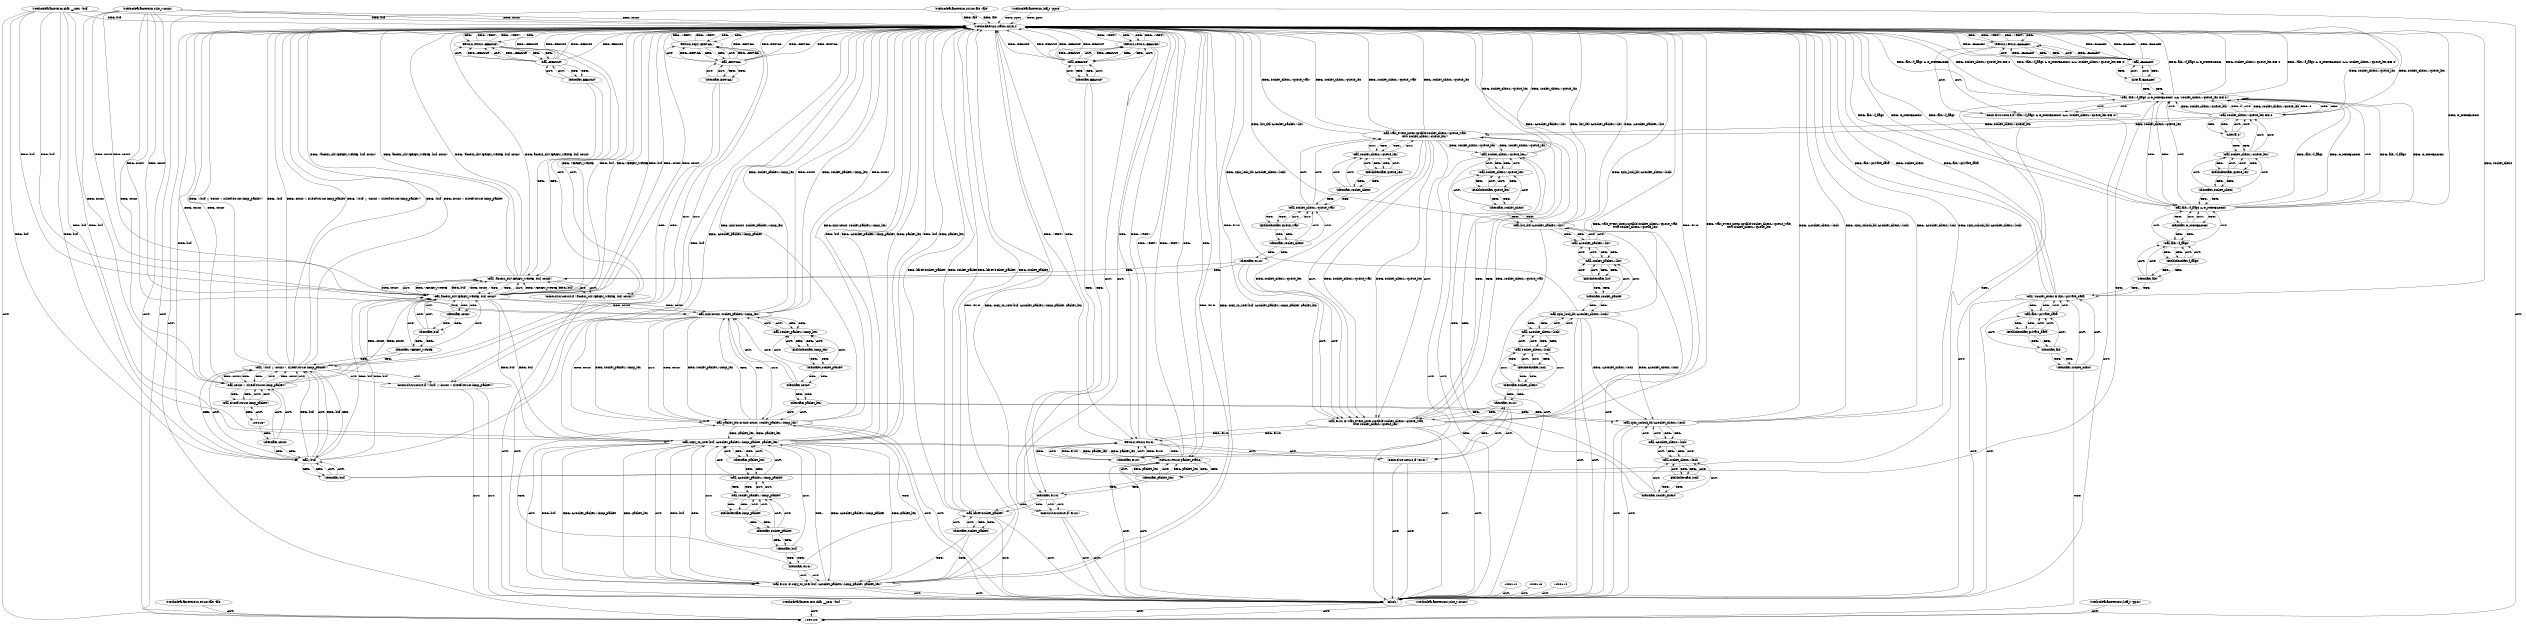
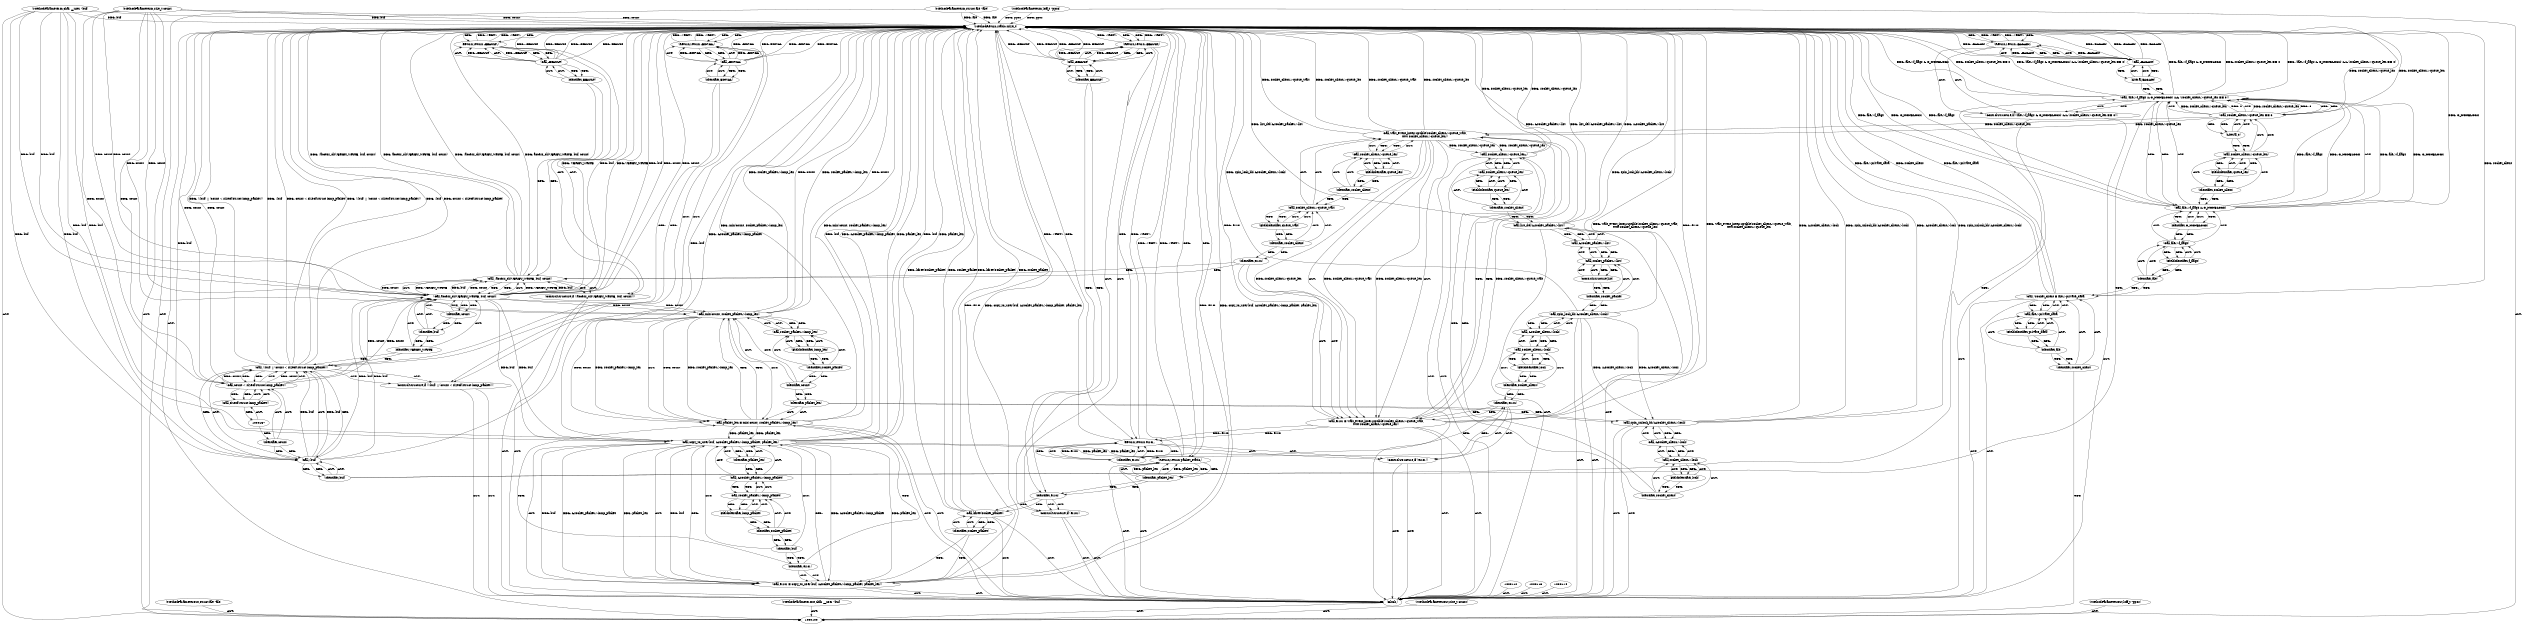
node "(Return,copy -EINVAL;)": label "(Return,copy -EINVAL;)" -> "(Return,return -EINVAL;)"
node "(FieldIdentifier,list)": label "(FieldIdentifier,list)" -> "(ControlStructure,list)"
